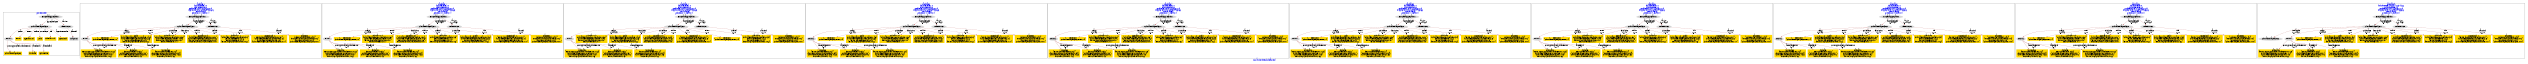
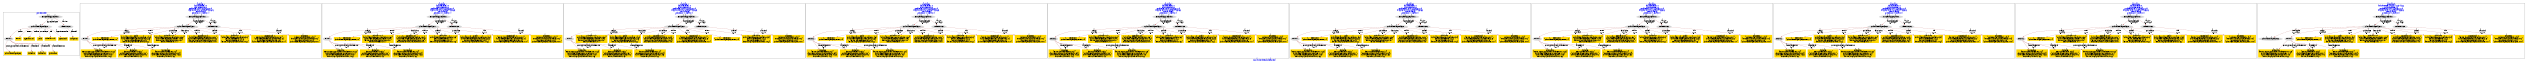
node "ImageURL": fillcolor lightgray -> gold
node "rightsHolder": label "rightsHolder" -> "deathDate"
node "Artistname": added
